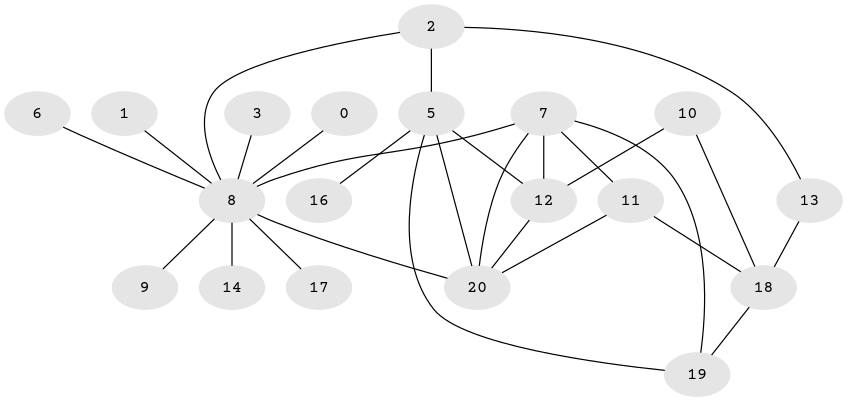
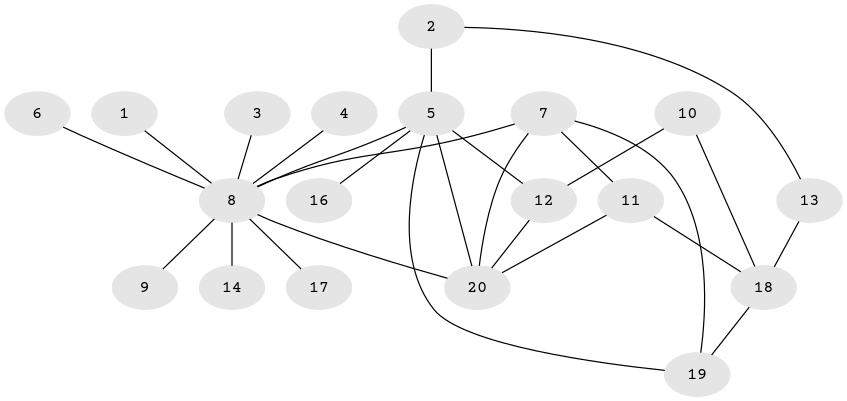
edge "2" -- "8": now "5" -- "8"
node "0": label "0" -> "4"
edge "7" -- "12": removed
